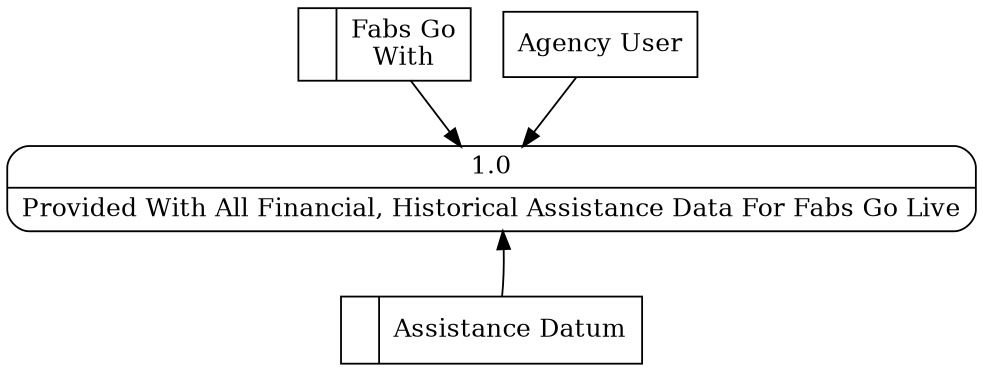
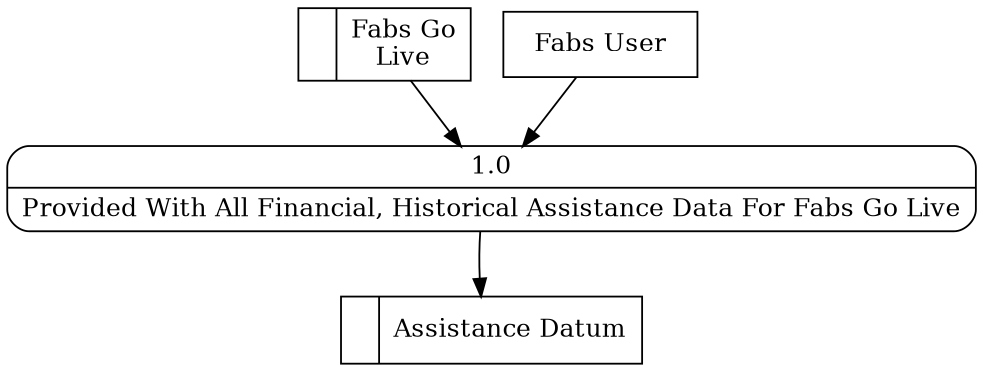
node "Agency User": label "Agency User" -> "Fabs User"
node "Fabs Go": text "With" -> "Live"
edge "Assistance Datum" -> "1.0": reversed
